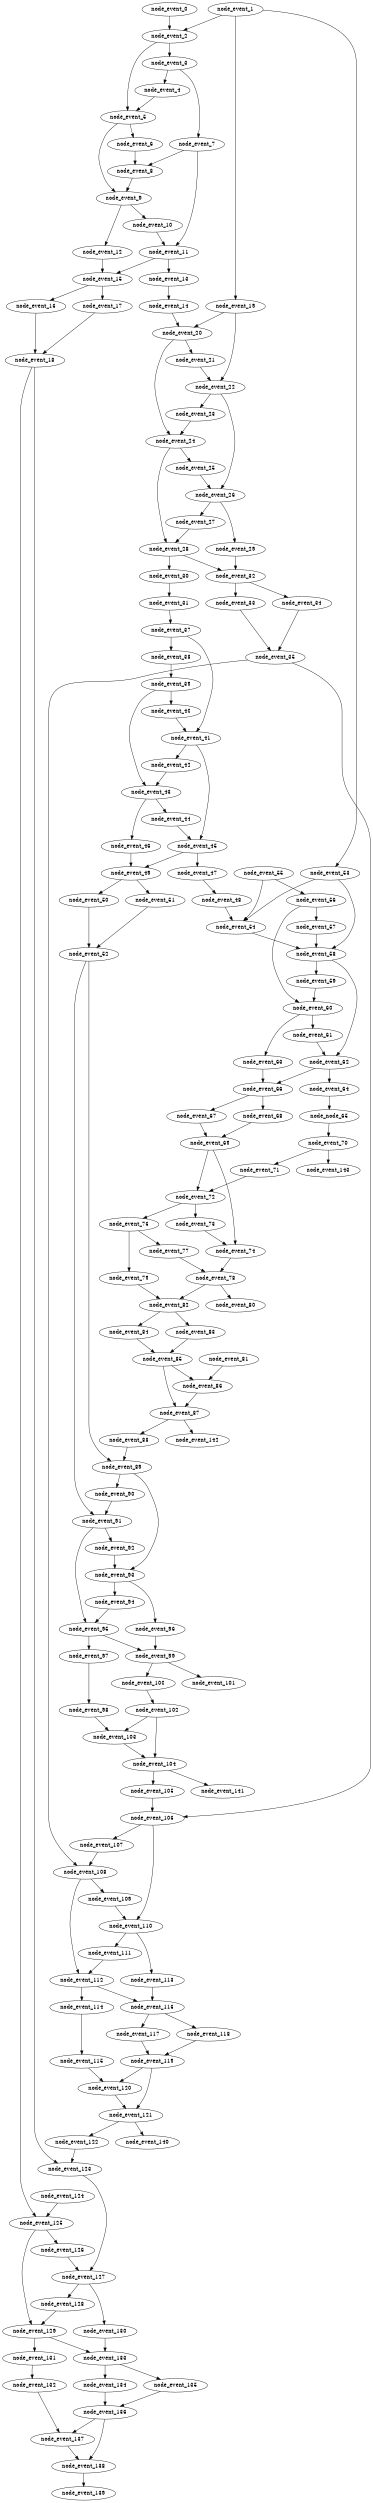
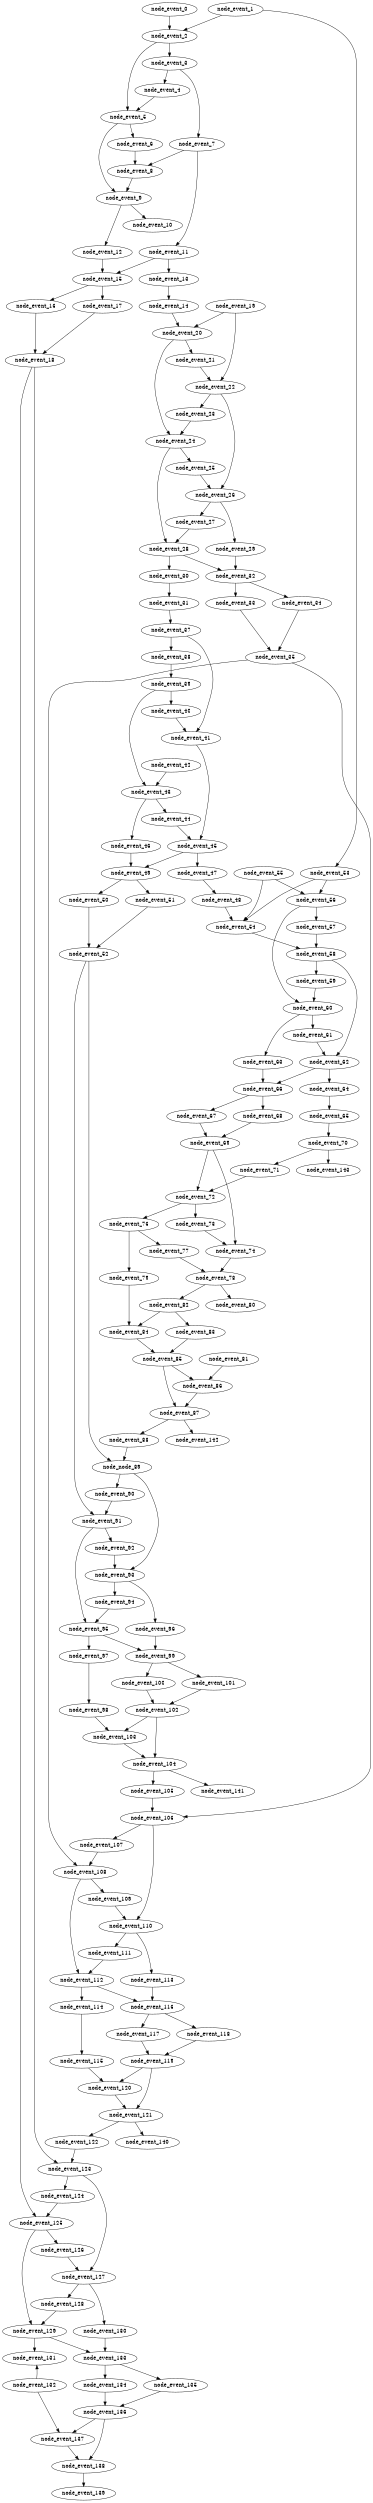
edge "node_event_1" -> "node_event_19": removed
edge "node_event_10" -> "node_event_11": removed
edge "node_event_41" -> "node_event_42": removed
edge "node_event_53" -> "node_event_58": now "node_event_53" -> "node_event_56"
node "node_node_65": label "node_node_65" -> "node_event_65"
edge "node_event_79" -> "node_event_82": now "node_event_79" -> "node_event_84"
node "node_event_89": label "node_event_89" -> "node_node_89"
edge "node_event_101" -> "node_event_102": added
edge "node_event_123" -> "node_event_124": added
edge "node_event_131" -> "node_event_132": reversed
